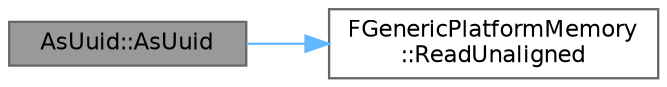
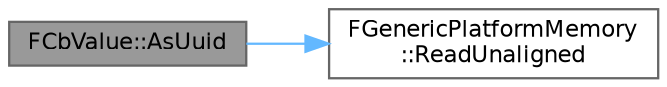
node "AsUuid::AsUuid": label "AsUuid::AsUuid" -> "FCbValue::AsUuid"
